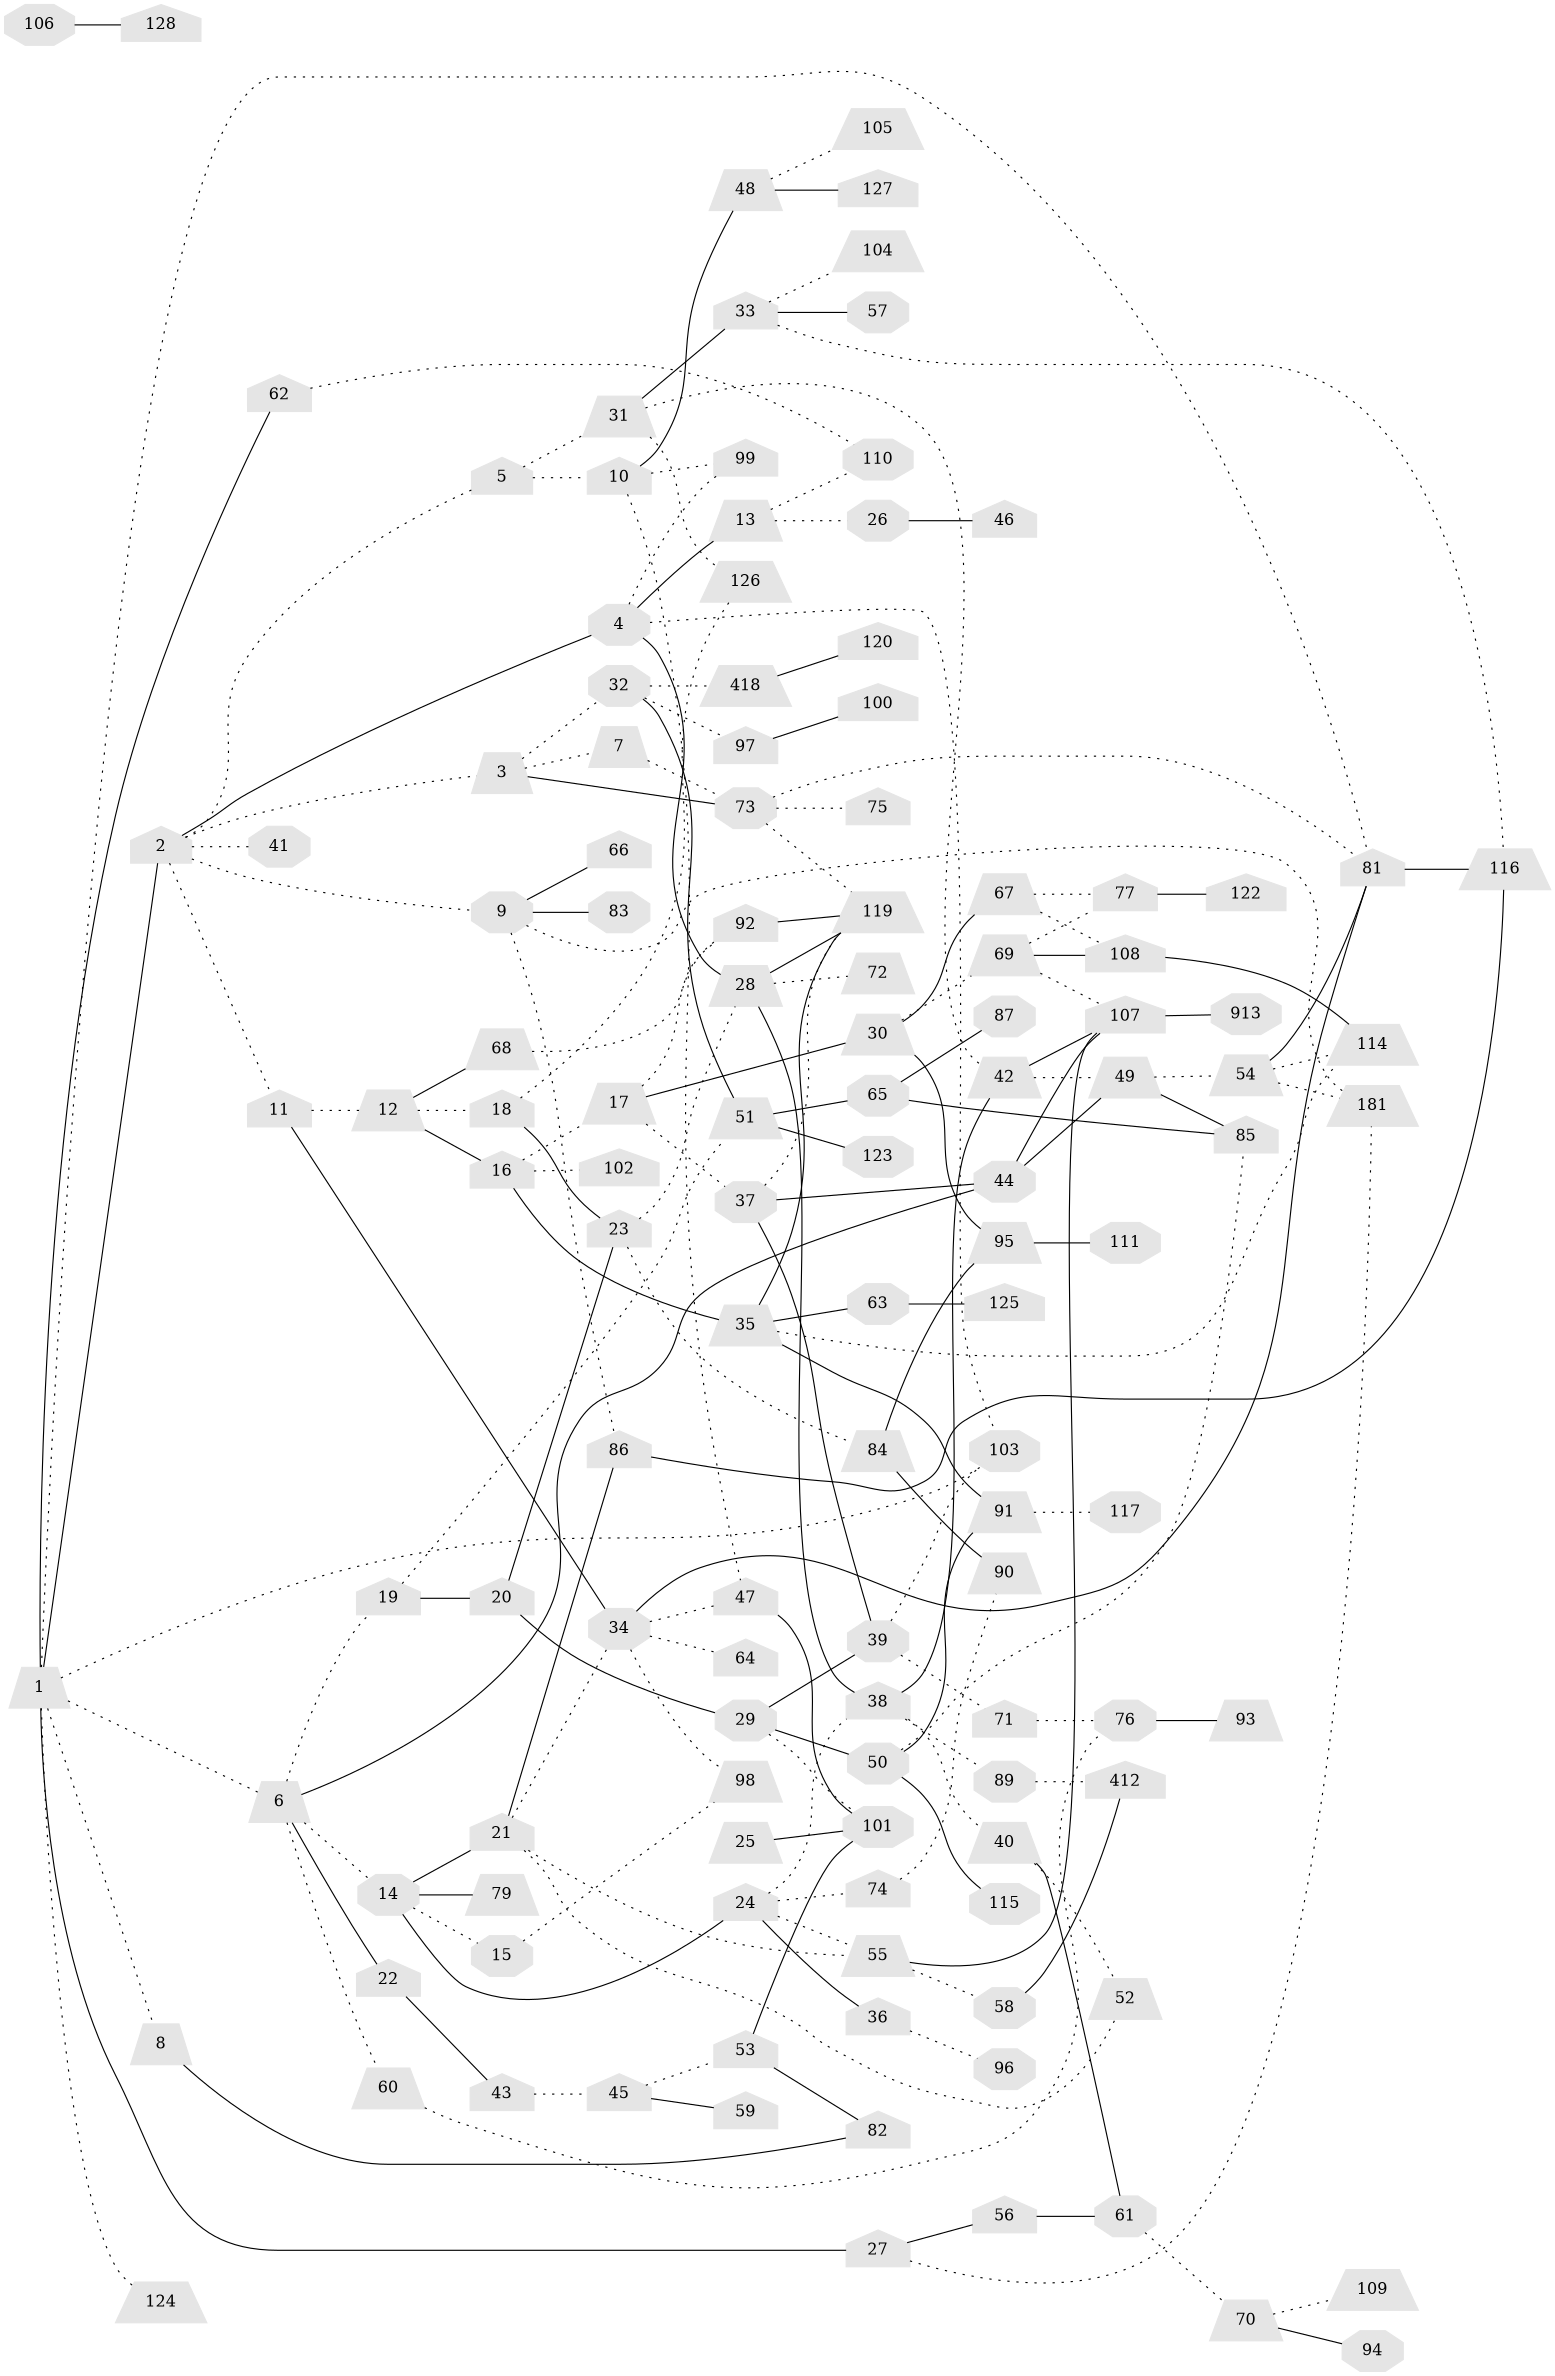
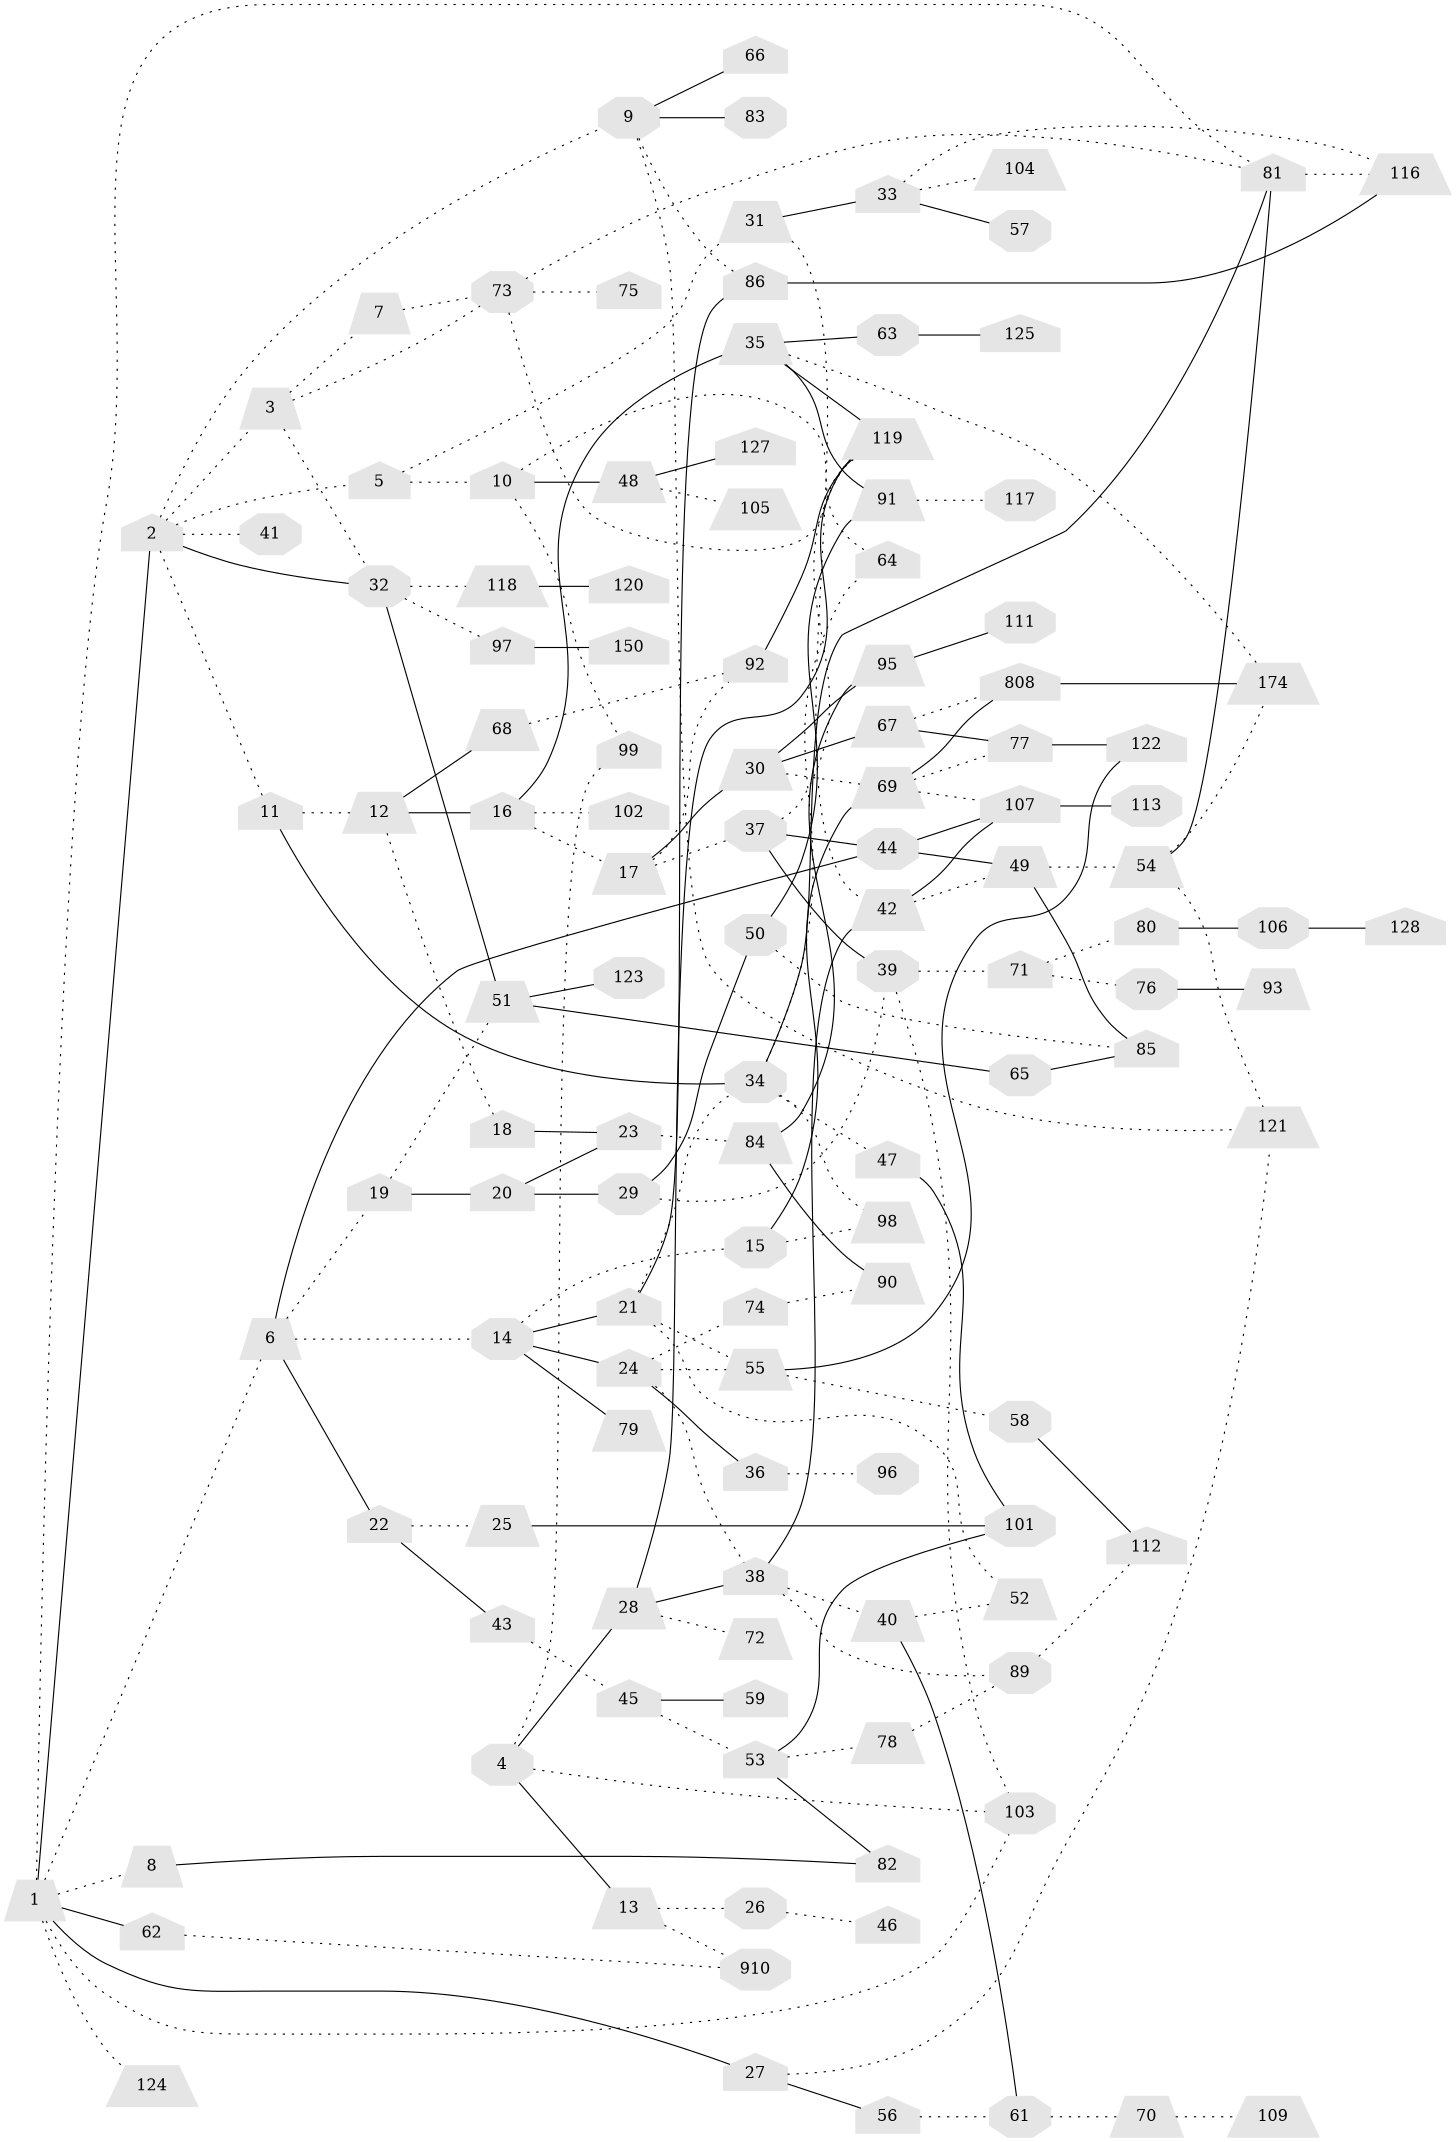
node "110": label "110" -> "910"
edge "26" -- "46": style solid -> dotted
node "126": removed
node "418": label "418" -> "118"
node "100": label "100" -> "150"
edge "4" -- "2": now "32" -- "2"
edge "3" -- "73": style solid -> dotted
edge "81" -- "116": style solid -> dotted
edge "67" -- "77": style dotted -> solid
node "80": added
node "108": label "108" -> "808"
edge "69" -- "15": added
node "913": label "913" -> "113"
node "87": removed
edge "10" -- "47": now "10" -- "64"
node "114": label "114" -> "174"
edge "28" -- "23": removed
node "181": label "181" -> "121"
edge "22" -- "25": added
edge "107" -- "55": now "122" -- "55"
edge "39" -- "29": style solid -> dotted
node "78": added
edge "29" -- "101": removed
node "412": label "412" -> "112"
node "115": removed
node "60": removed
edge "56" -- "61": style solid -> dotted
node "94": removed
